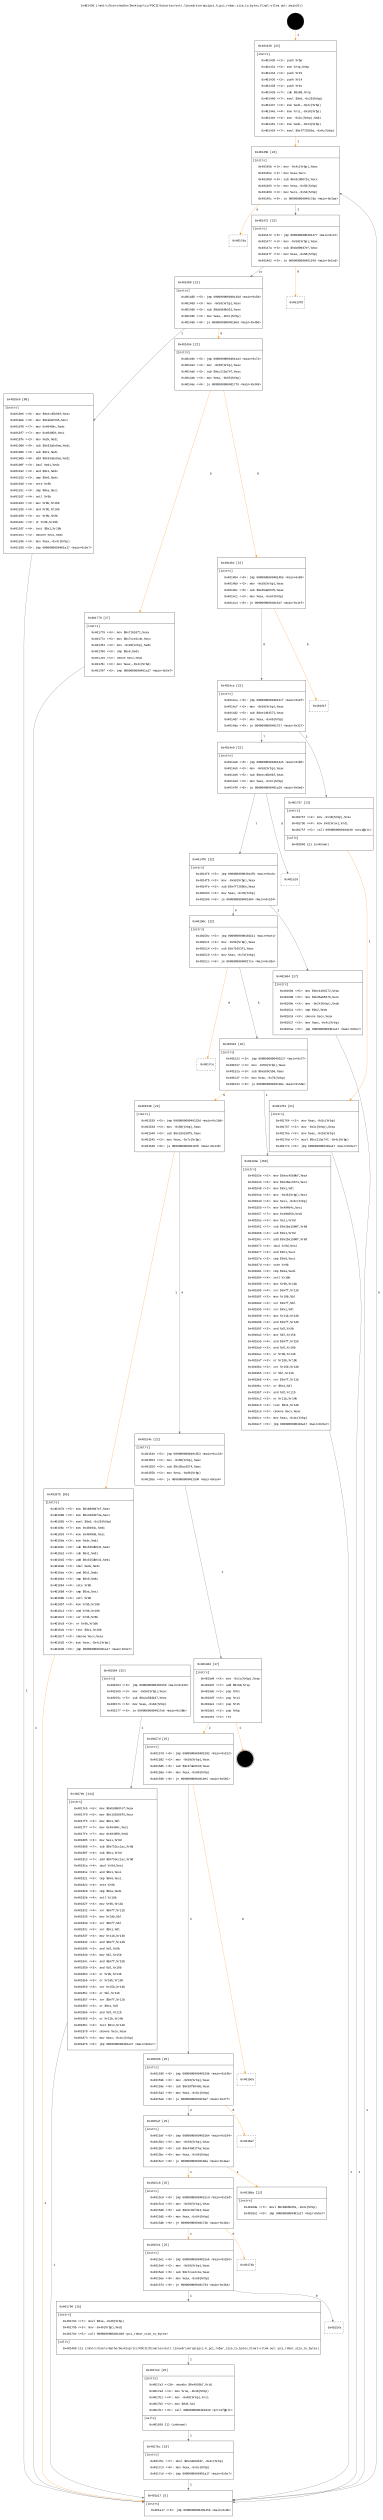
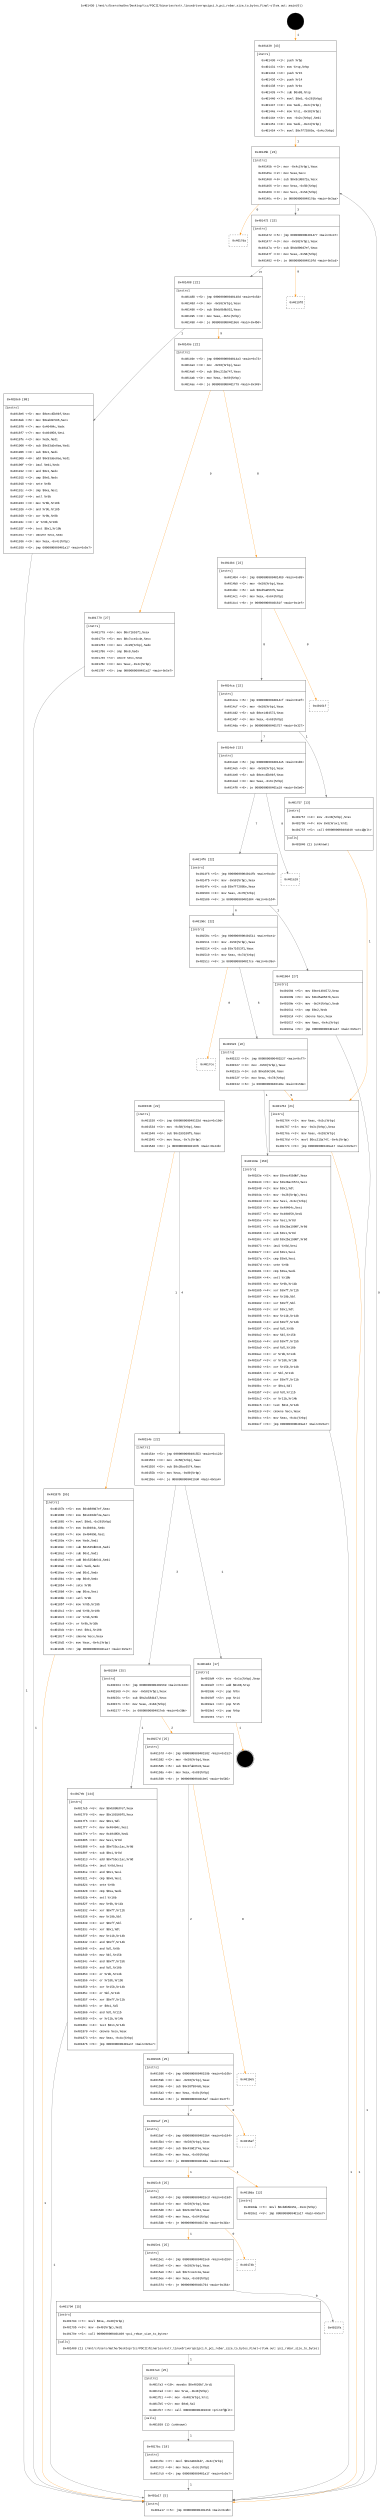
edge "0x401522 [22]" -> "0x401538 [22]": now "0x401522 [22]" -> "0x401764 [21]"
edge "0x40154e [22]" -> "0x401564 [25]": added, label "3"
edge "0x4019d4 [17]" -> "0x40157d [25]": now "0x401564 [25]" -> "0x40157d [25]"
edge "0x401764 [21]" -> "0x401a17 [5]": color gray40 -> darkorange
edge "0x4015e1 [25]" -> "0x401794 [15]": removed, label "1"
